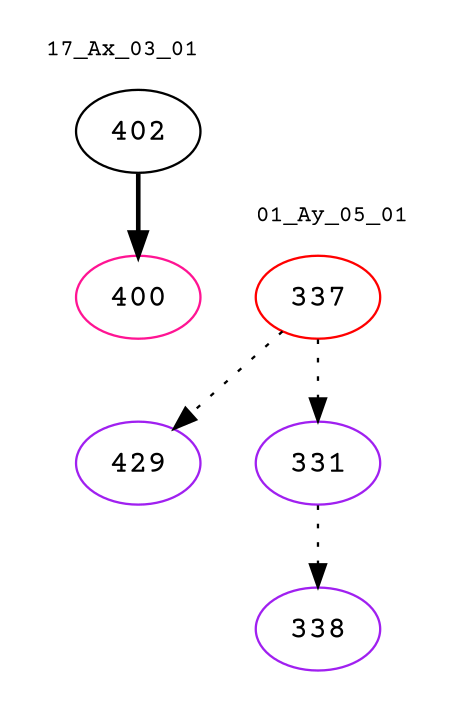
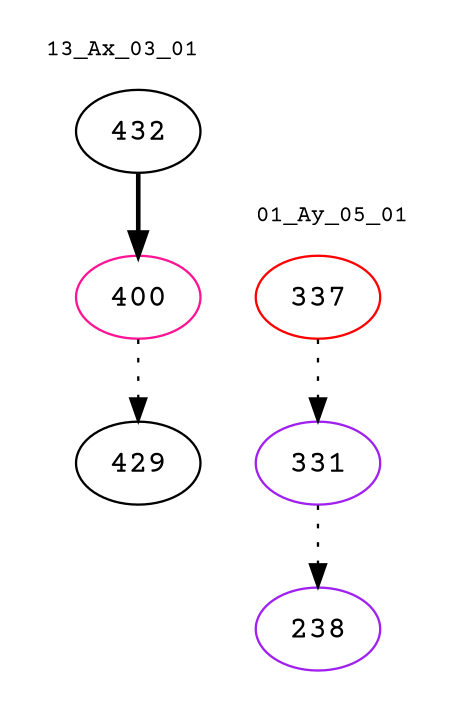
cluster "17_Ax_03_01": label "17_Ax_03_01" -> "13_Ax_03_01"
node "402": label "402" -> "432"
edge "337" -> "429": now "400" -> "429"
node "429": color purple -> black
node "338": label "338" -> "238"
